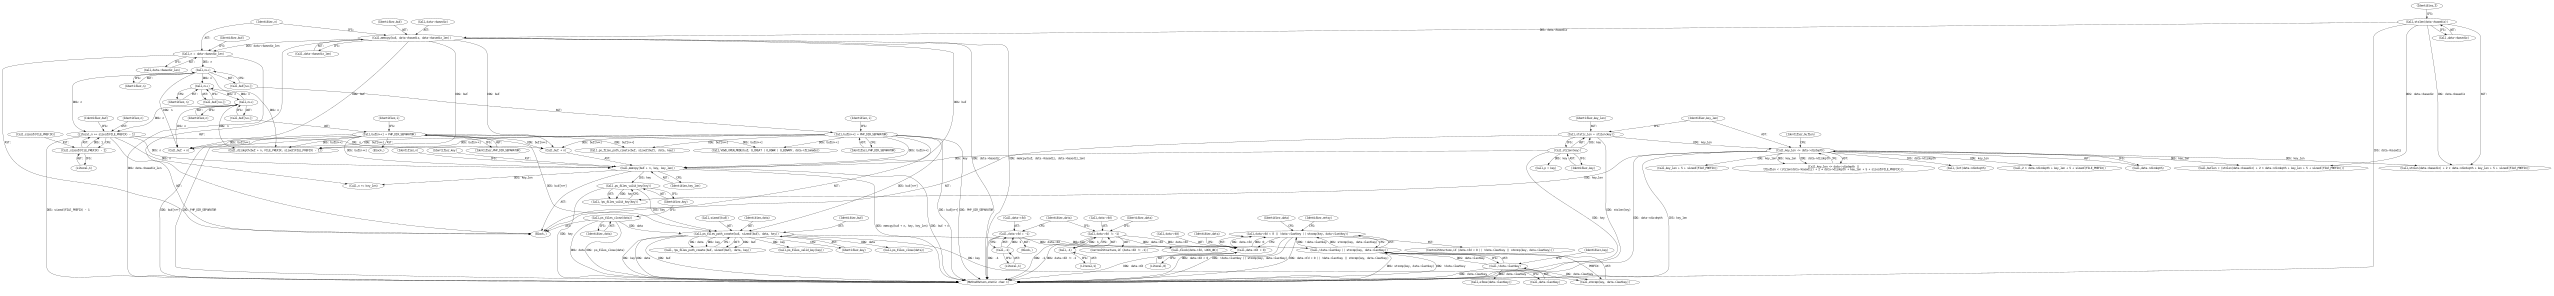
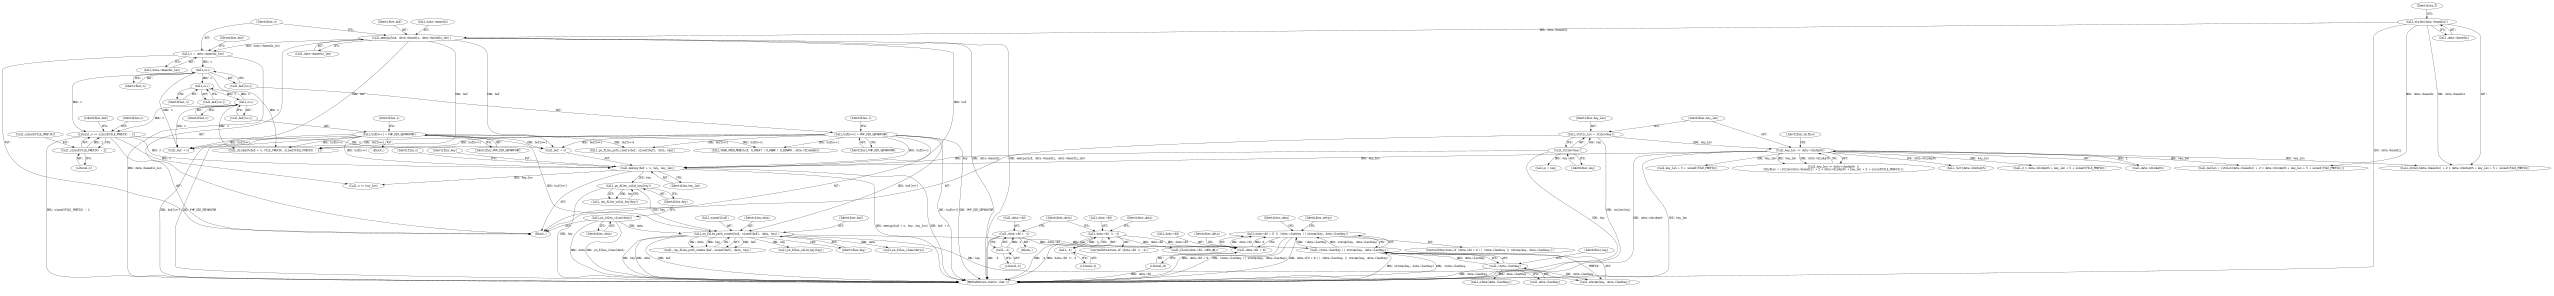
edge "(Call,key_len <= data->dirdepth)" -> "(Call,data->dirdepth)": label "CFG: " -> "DDG: 1"
edge "(Call,key_len <= data->dirdepth)" -> "(Call,!ps_files_valid_key(key))": now "(Call,key_len <= data->dirdepth)" -> "(Call,memcpy(buf + n, key, key_len))"
edge "(Call,data->fd < 0)" -> "(MethodReturn,static char *)": now "(Literal,0)" -> "(MethodReturn,static char *)"
